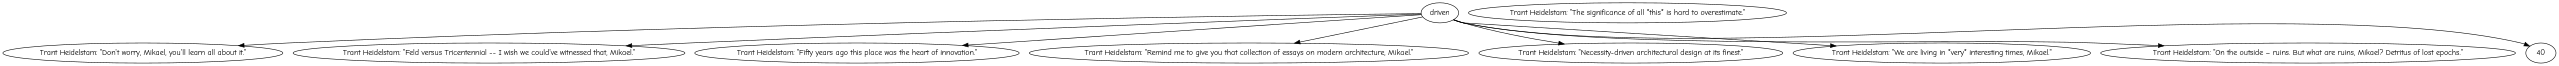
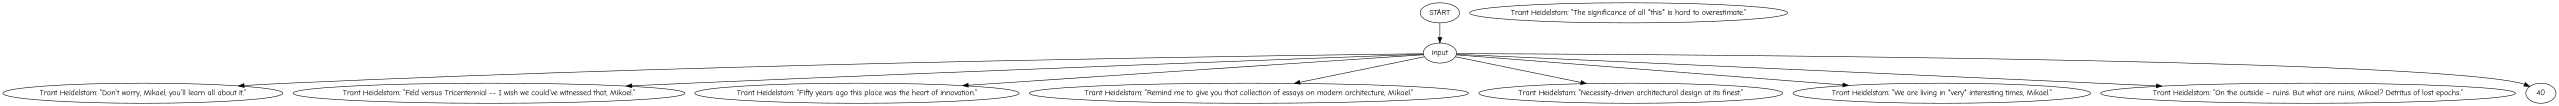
node "driven": label "driven" -> "input"
node "START": added
